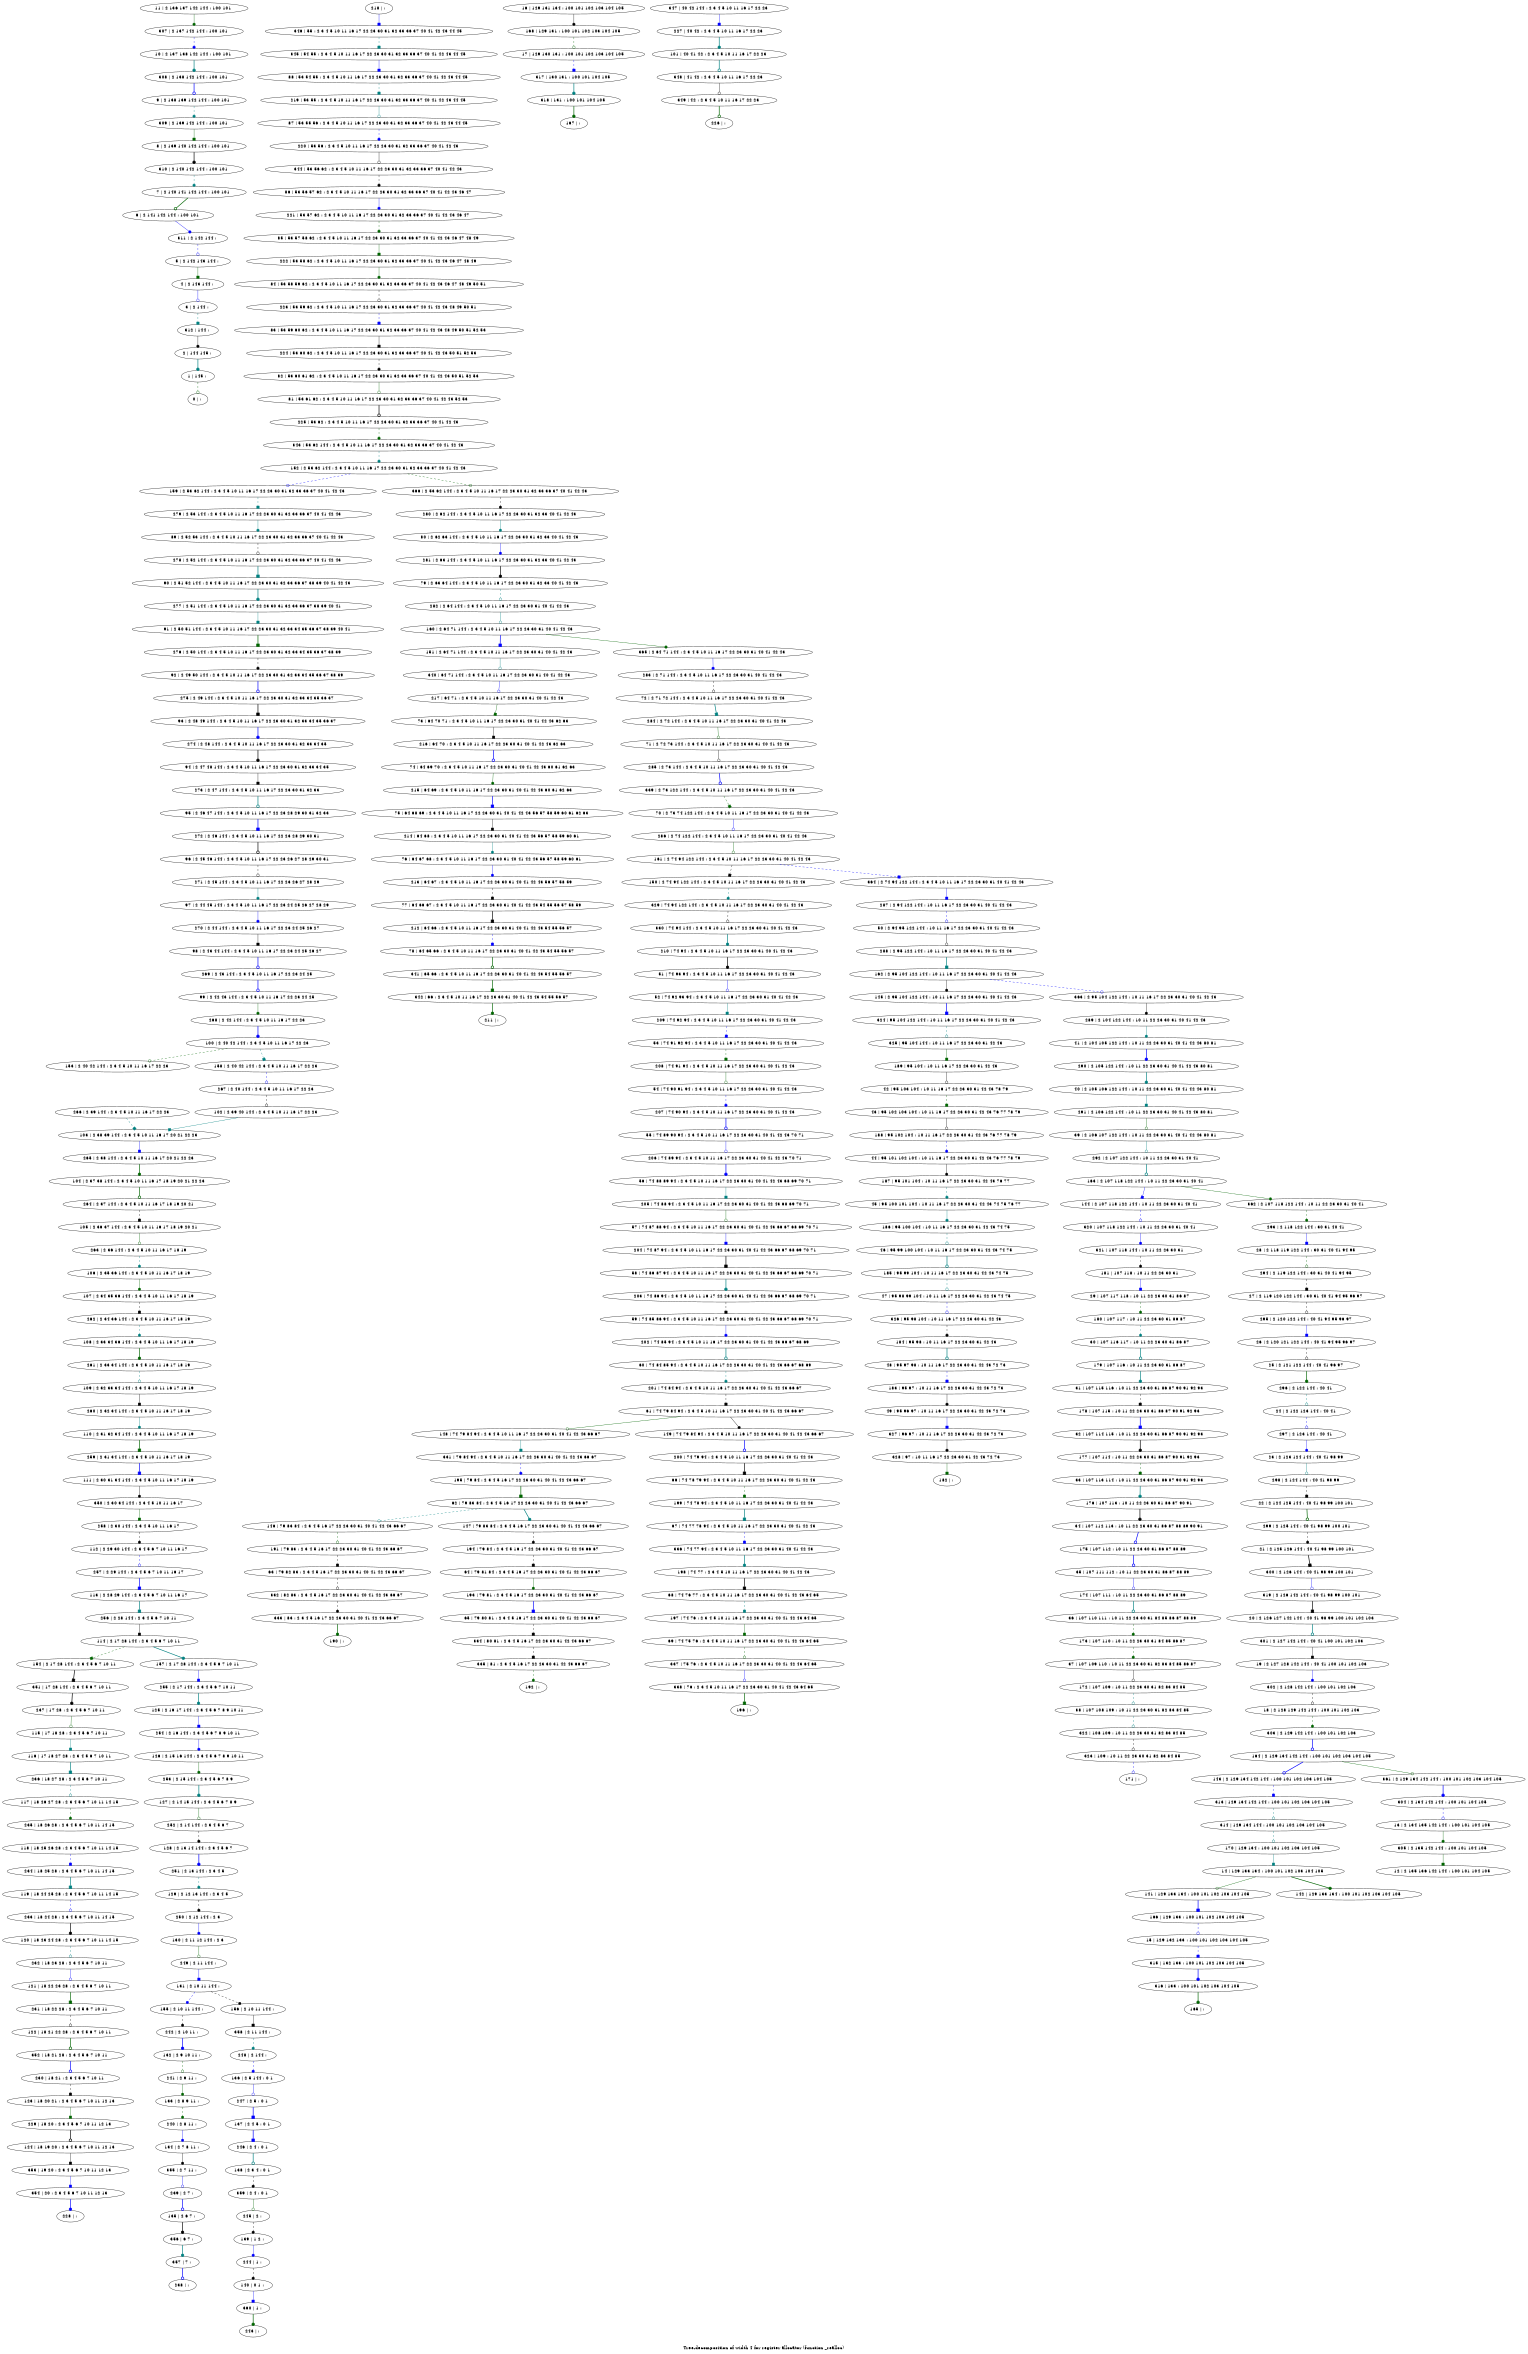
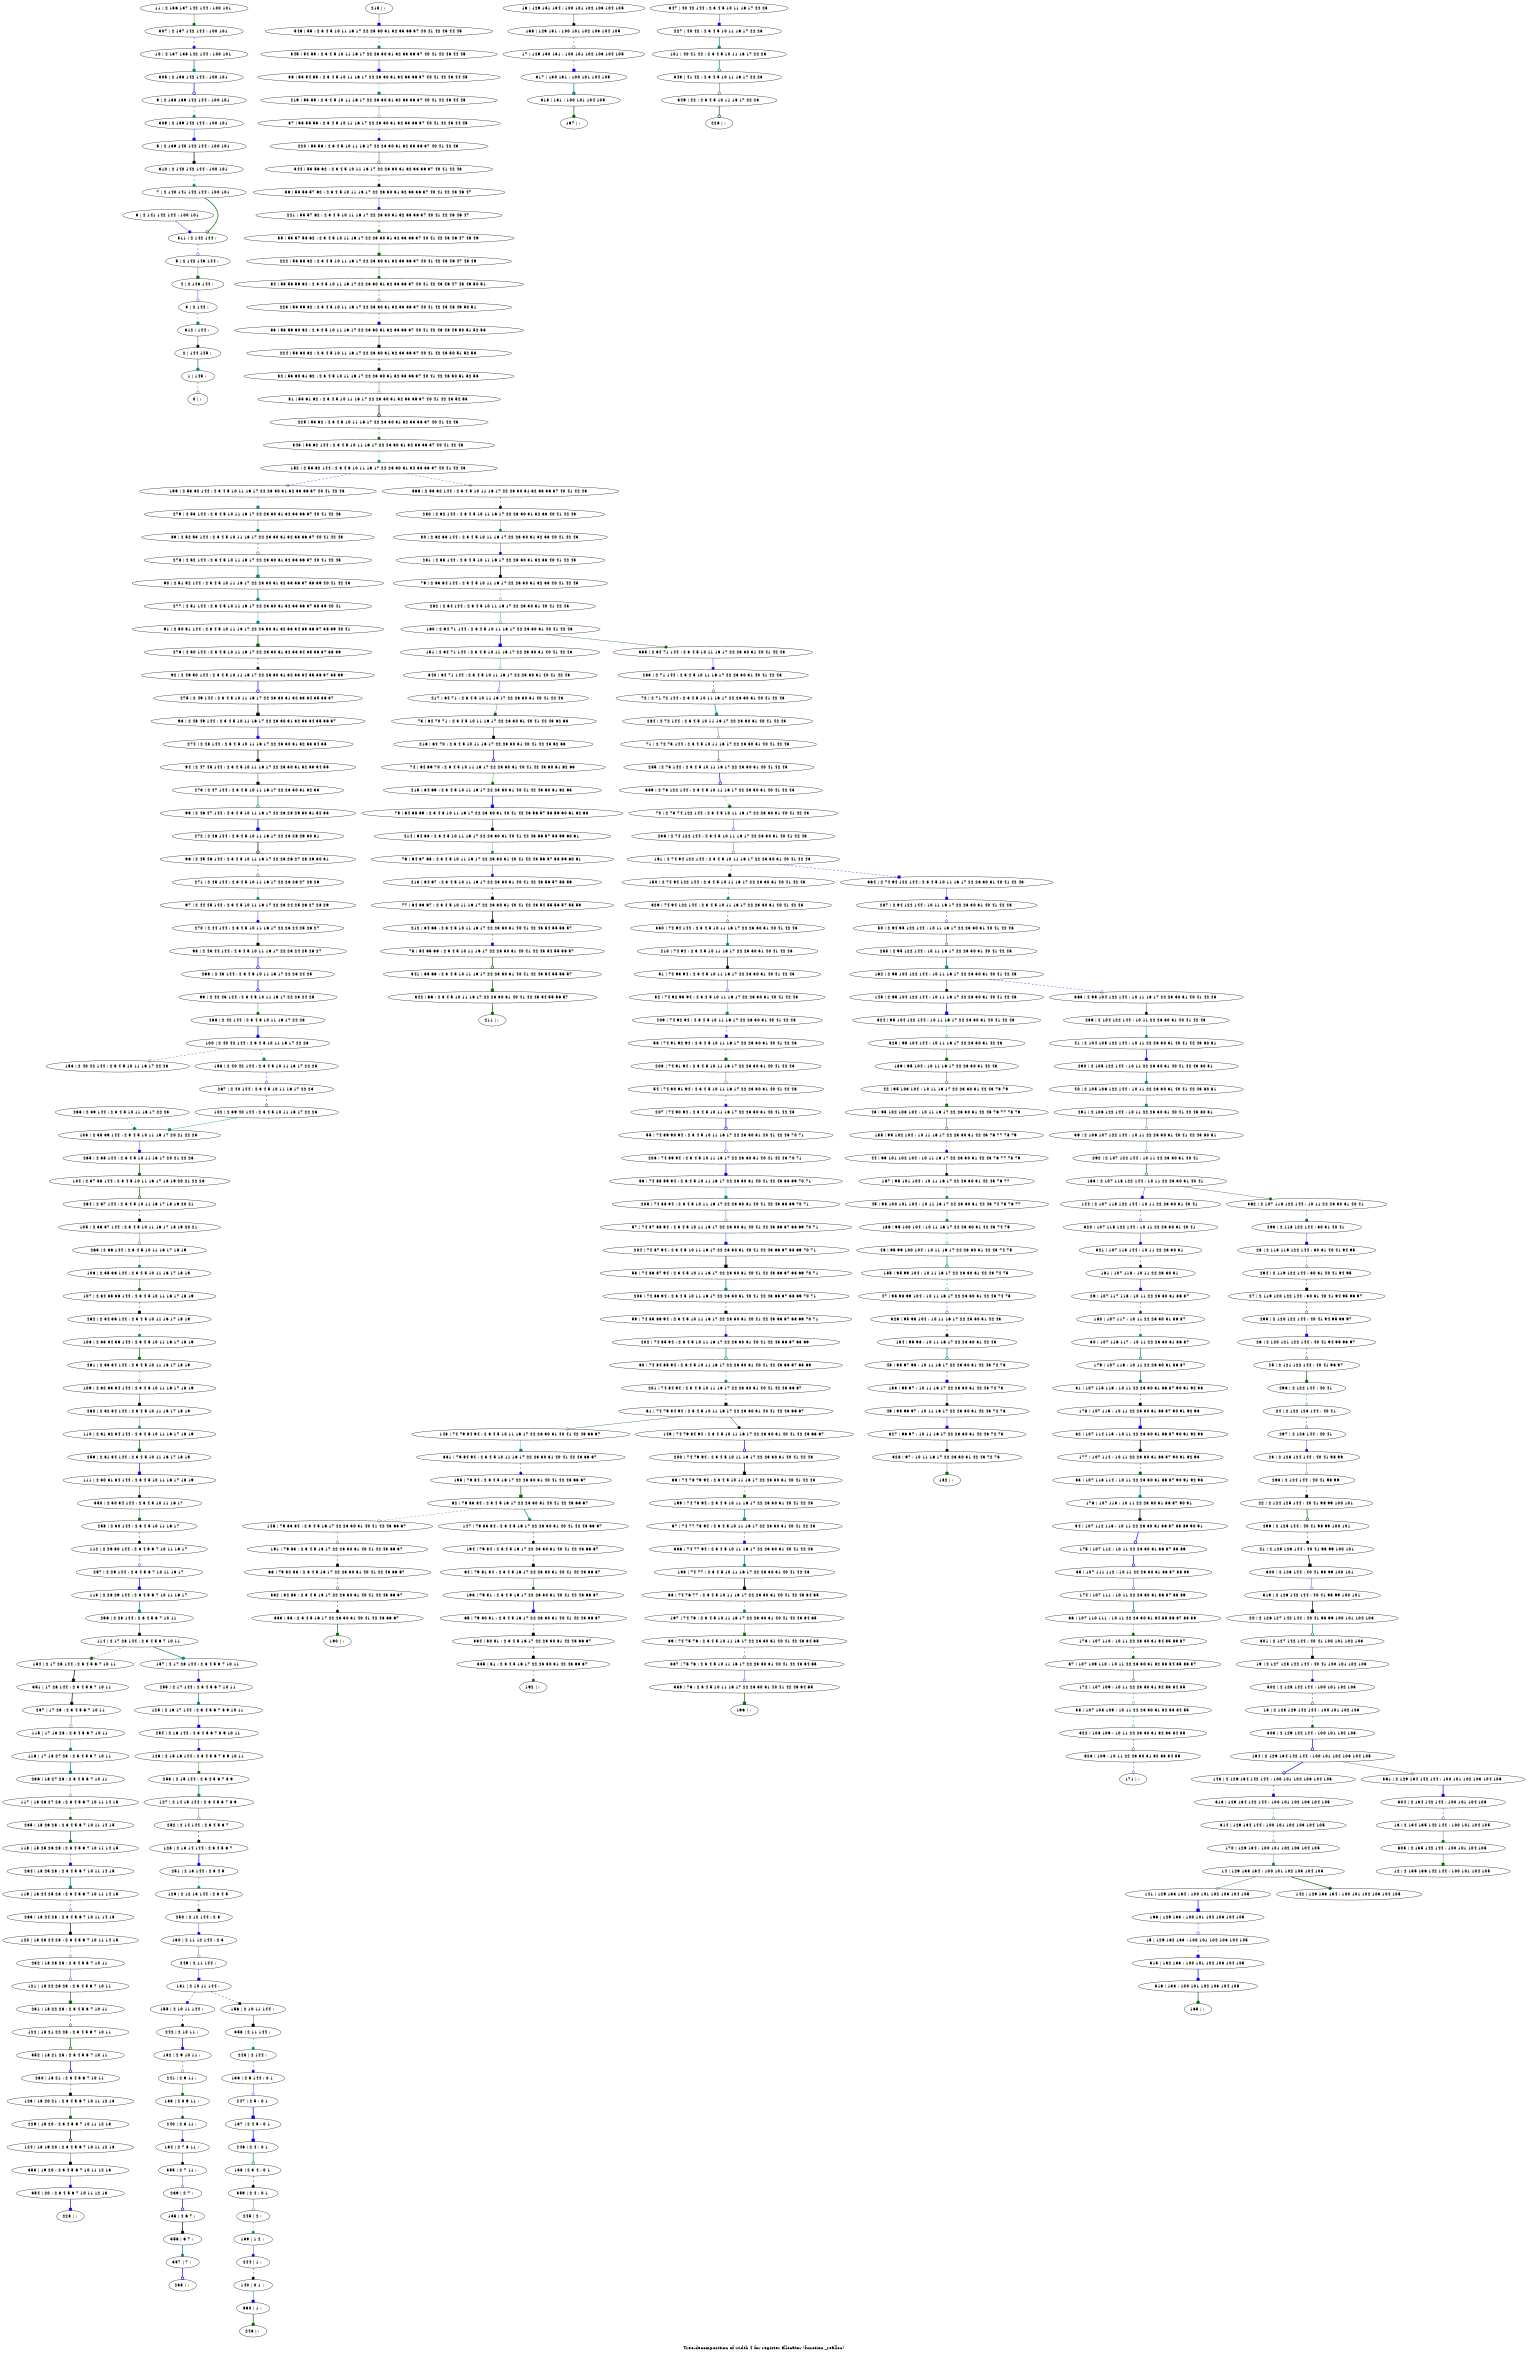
edge "309 | 2 139 142 144 : 100 101" -> "8 | 2 139 140 142 144 : 100 101": color darkgreen -> blue
edge "7 | 2 140 141 142 144 : 100 101" -> "6 | 2 141 142 144 : 100 101": now "7 | 2 140 141 142 144 : 100 101" -> "311 | 2 142 144 :"
edge "235 | 18 26 28 : 2 3 4 5 6 7 10 11 14 15" -> "118 | 18 25 26 28 : 2 3 4 5 6 7 10 11 14 15": added
edge "245 | 2 :" -> "139 | 1 2 :": color black -> teal
